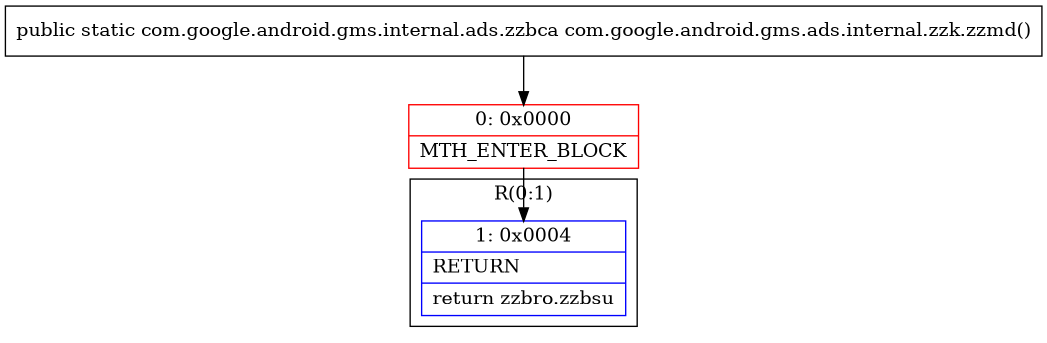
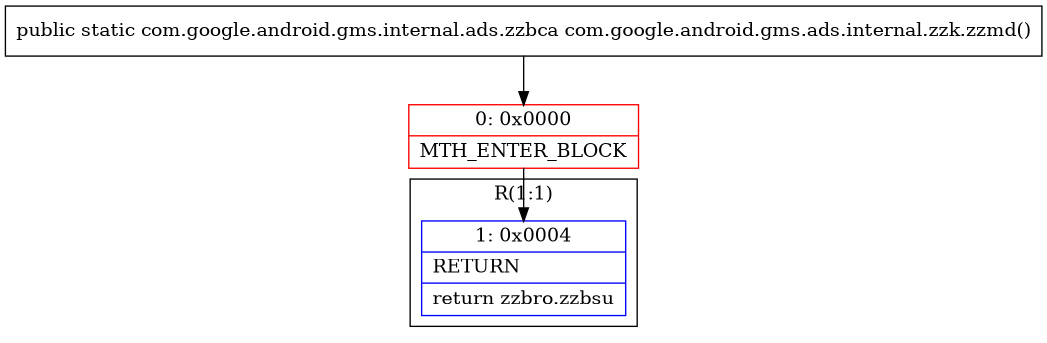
cluster "R(0:1)": label "R(0:1)" -> "R(1:1)"
